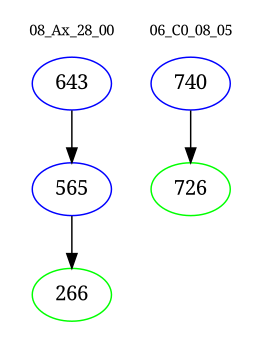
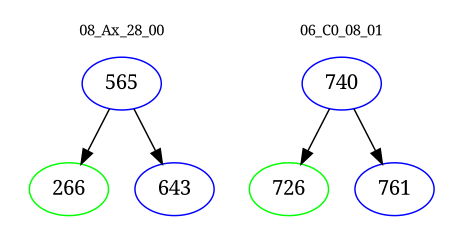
cluster "06_C0_08_05": label "06_C0_08_05" -> "06_C0_08_01"
edge "643" -> "565": reversed
node "761": added
